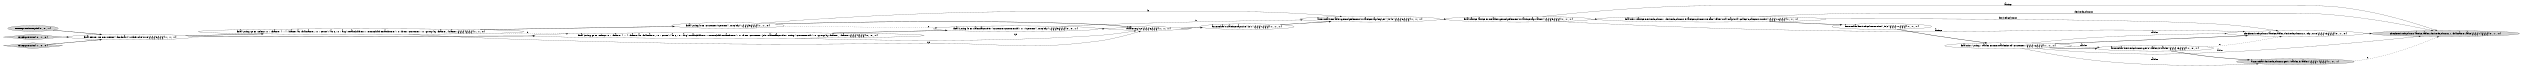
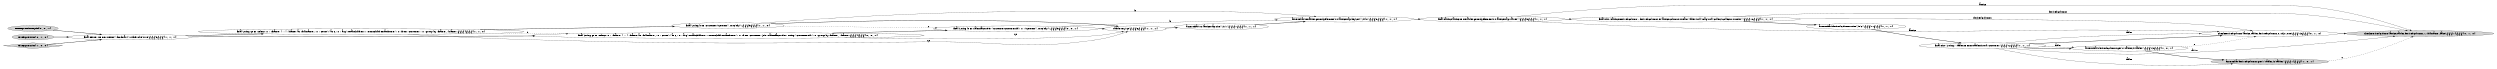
node "t.addQuery(q0)@@@6@@@['1', '1', '1']": shape diamond -> ellipse
node "testExpression['0', '1', '0']": shape diamond -> ellipse
